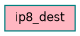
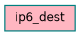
node "ip8_dest": label "ip8_dest" -> "ip6_dest"
